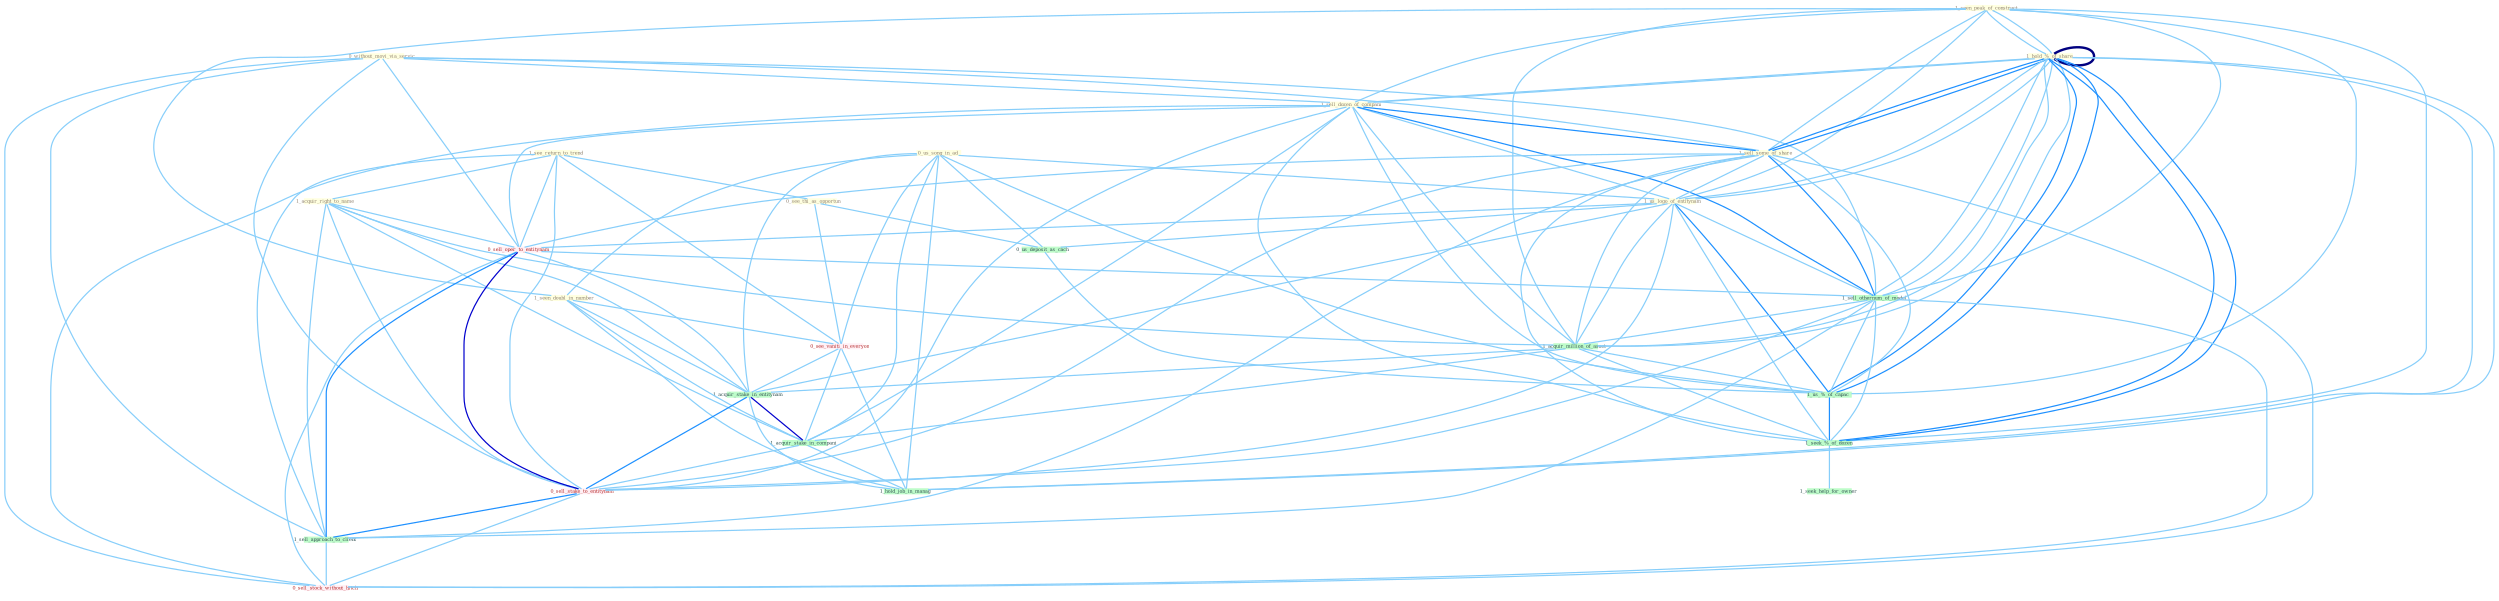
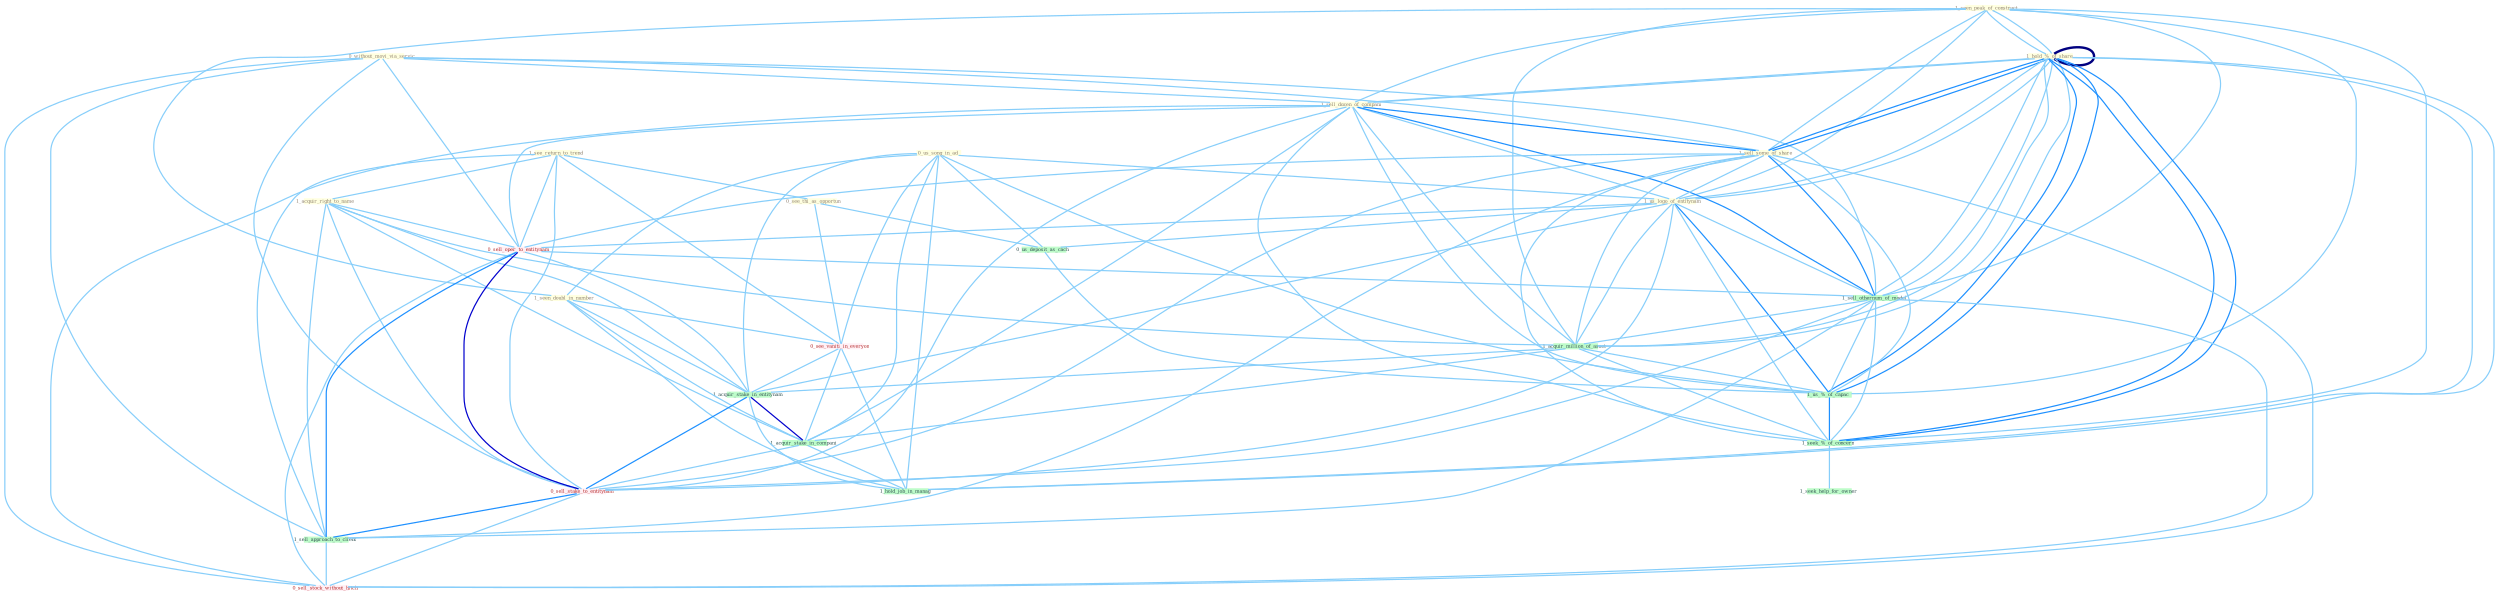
node "1_seek_%_of_dozen": label "1_seek_%_of_dozen" -> "1_seek_%_of_concern"
